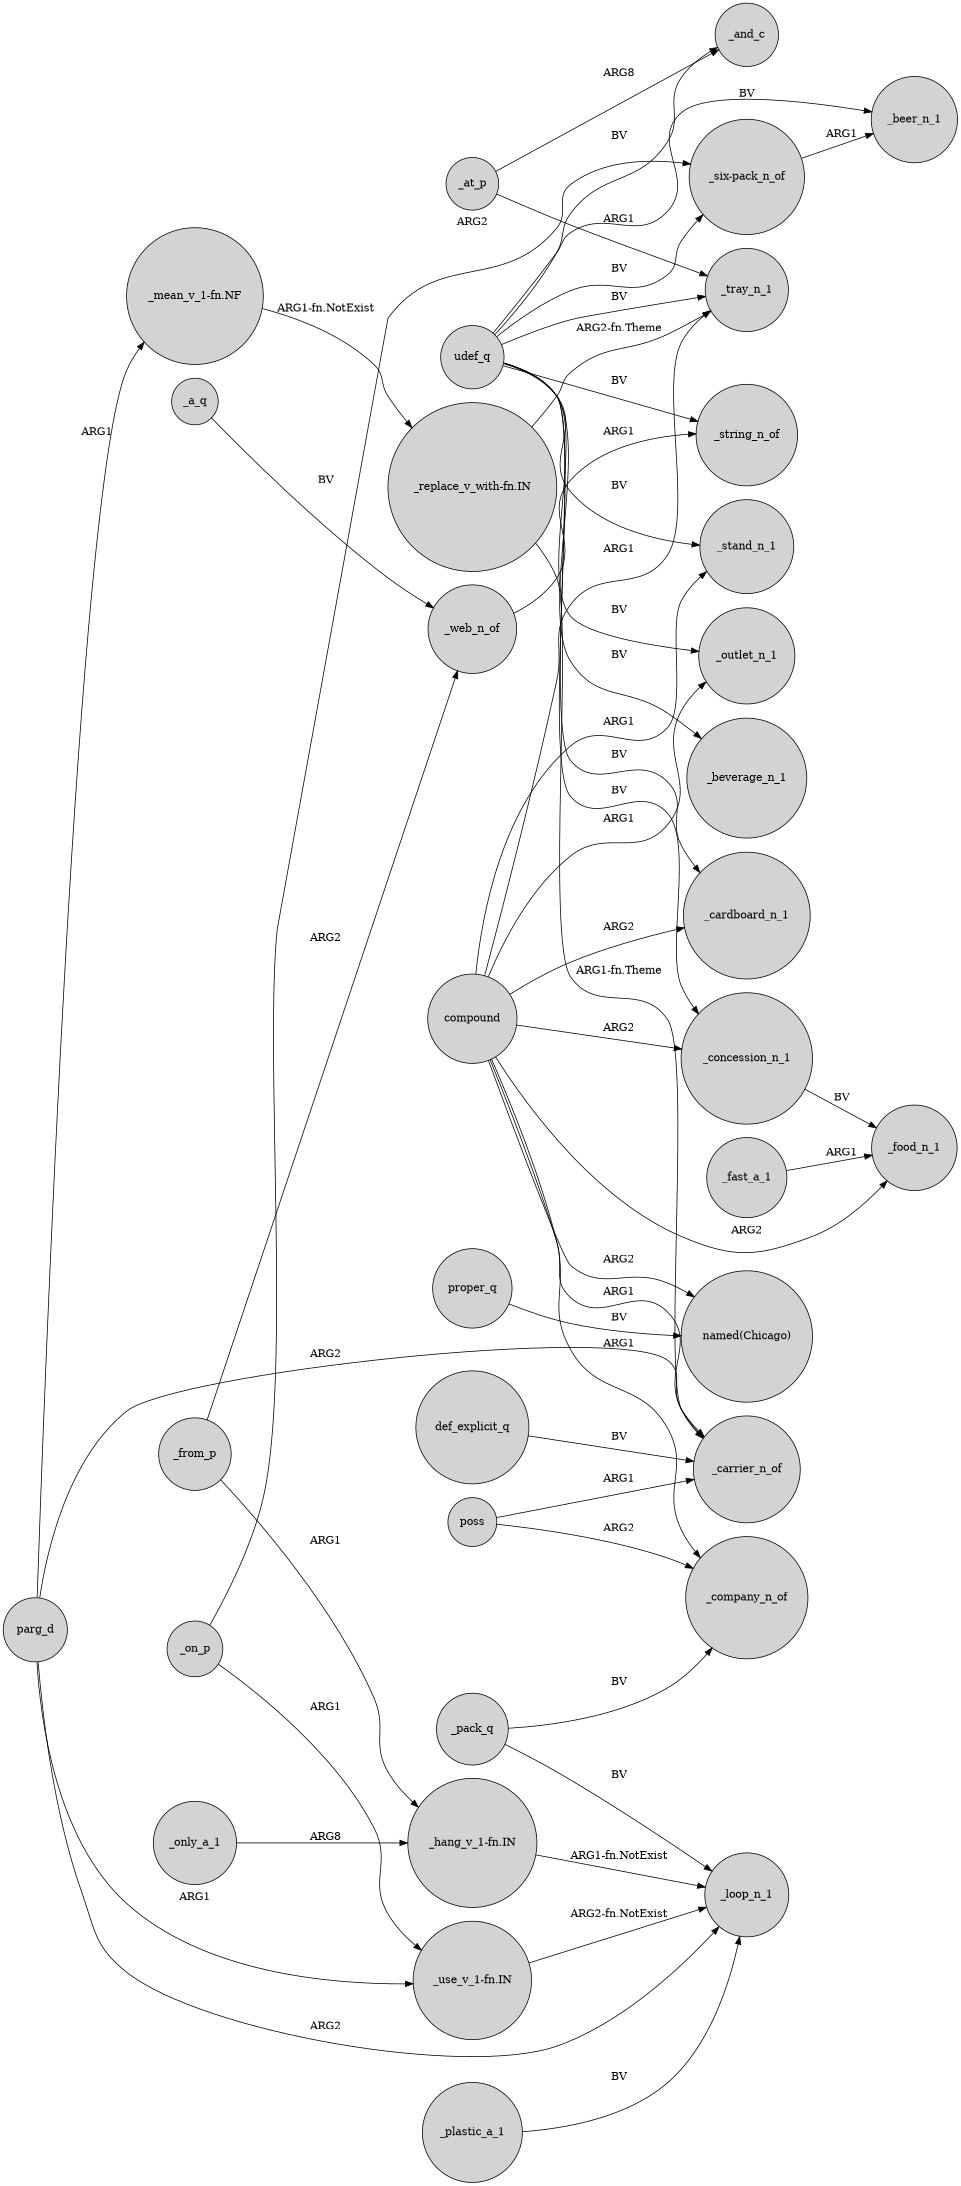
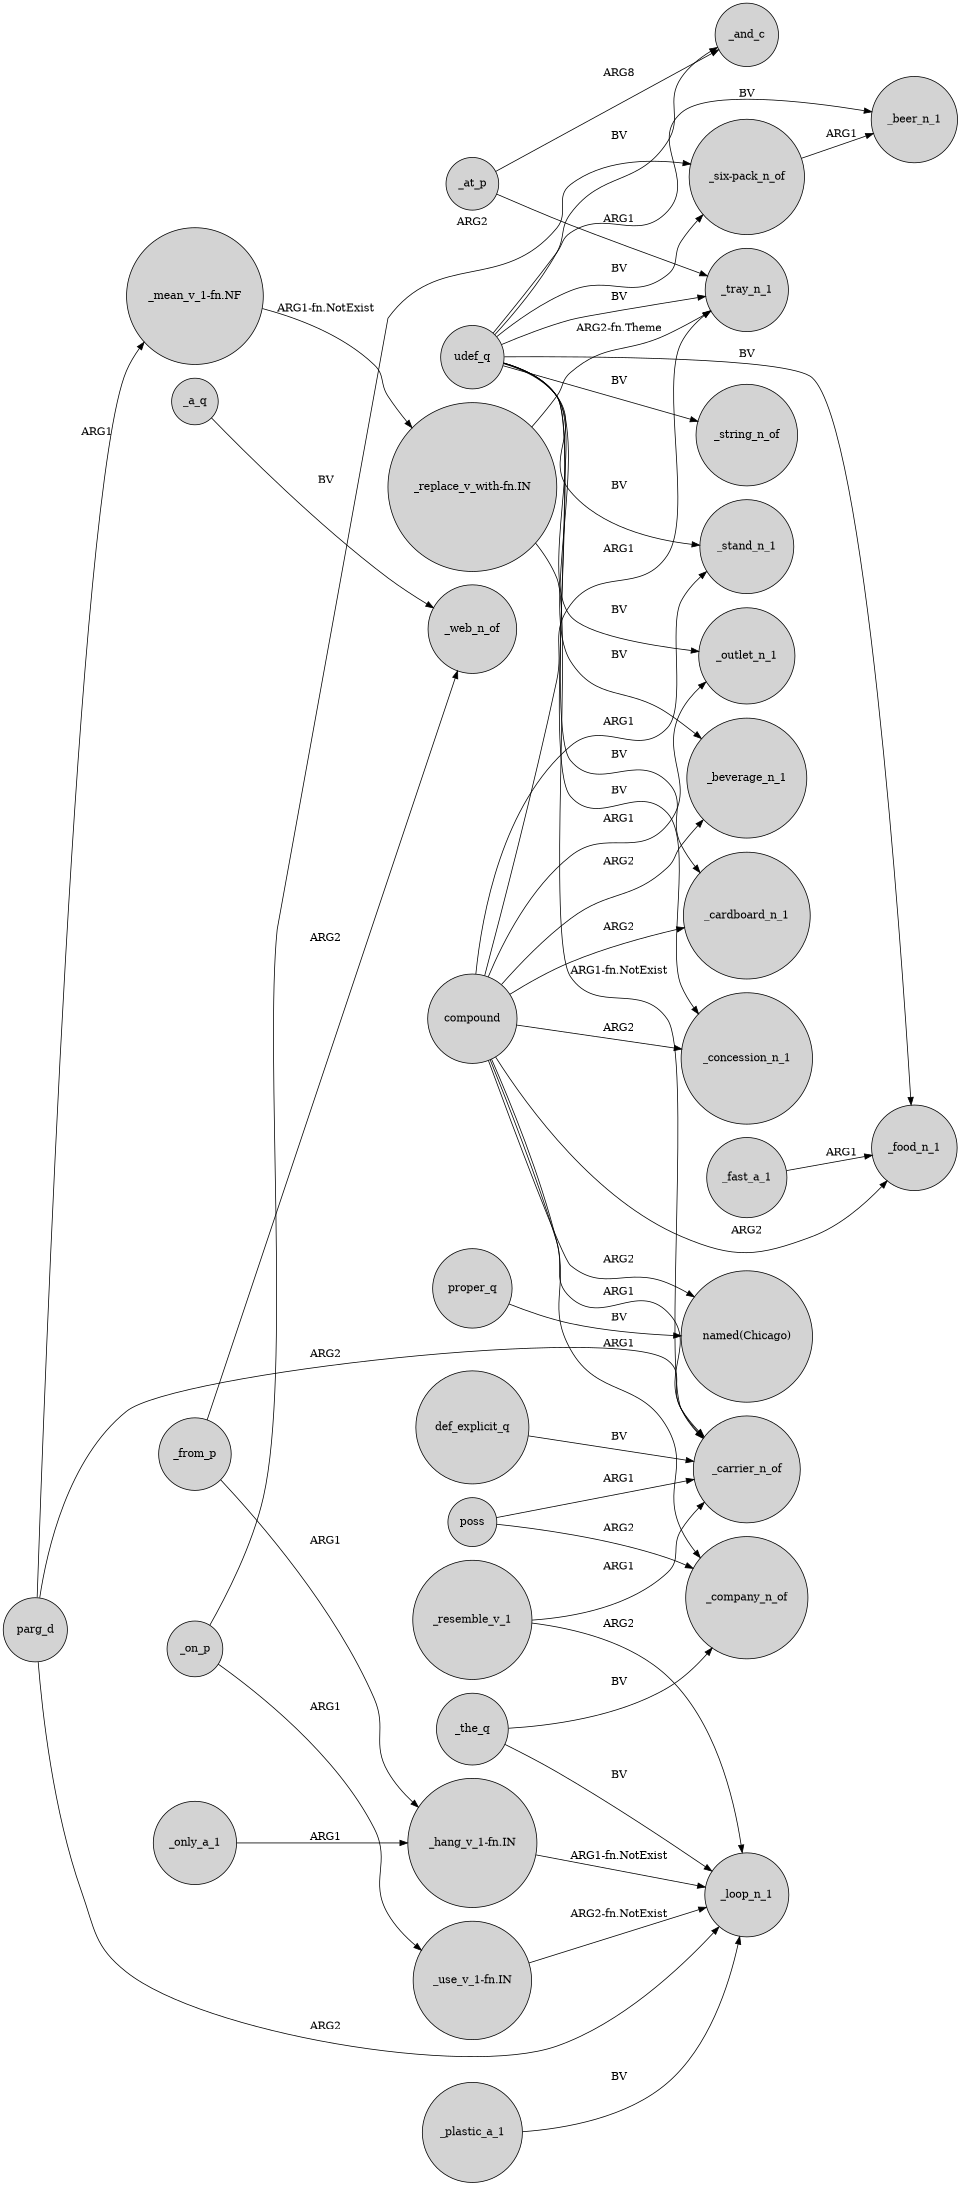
edge "_web_n_of" -> "_string_n_of": removed, label "ARG1"
edge "compound" -> "_beverage_n_1": added, label "ARG2"
edge "_replace_v_with-fn.IN" -> "_carrier_n_of": label "ARG1-fn.Theme" -> "ARG1-fn.NotExist"
edge "_concession_n_1" -> "_food_n_1": now "udef_q" -> "_food_n_1"
node "_resemble_v_1": added
node "_pack_q": label "_pack_q" -> "_the_q"
edge "_only_a_1" -> "_hang_v_1-fn.IN": label "ARG8" -> "ARG1"
edge "parg_d" -> "_use_v_1-fn.IN": removed, label "ARG1"
